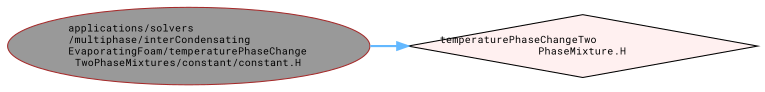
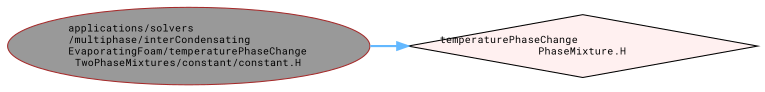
node "temperaturePhaseChangeTwo PhaseMixture.H": label "temperaturePhaseChangeTwo PhaseMixture.H" -> "temperaturePhaseChange PhaseMixture.H"
